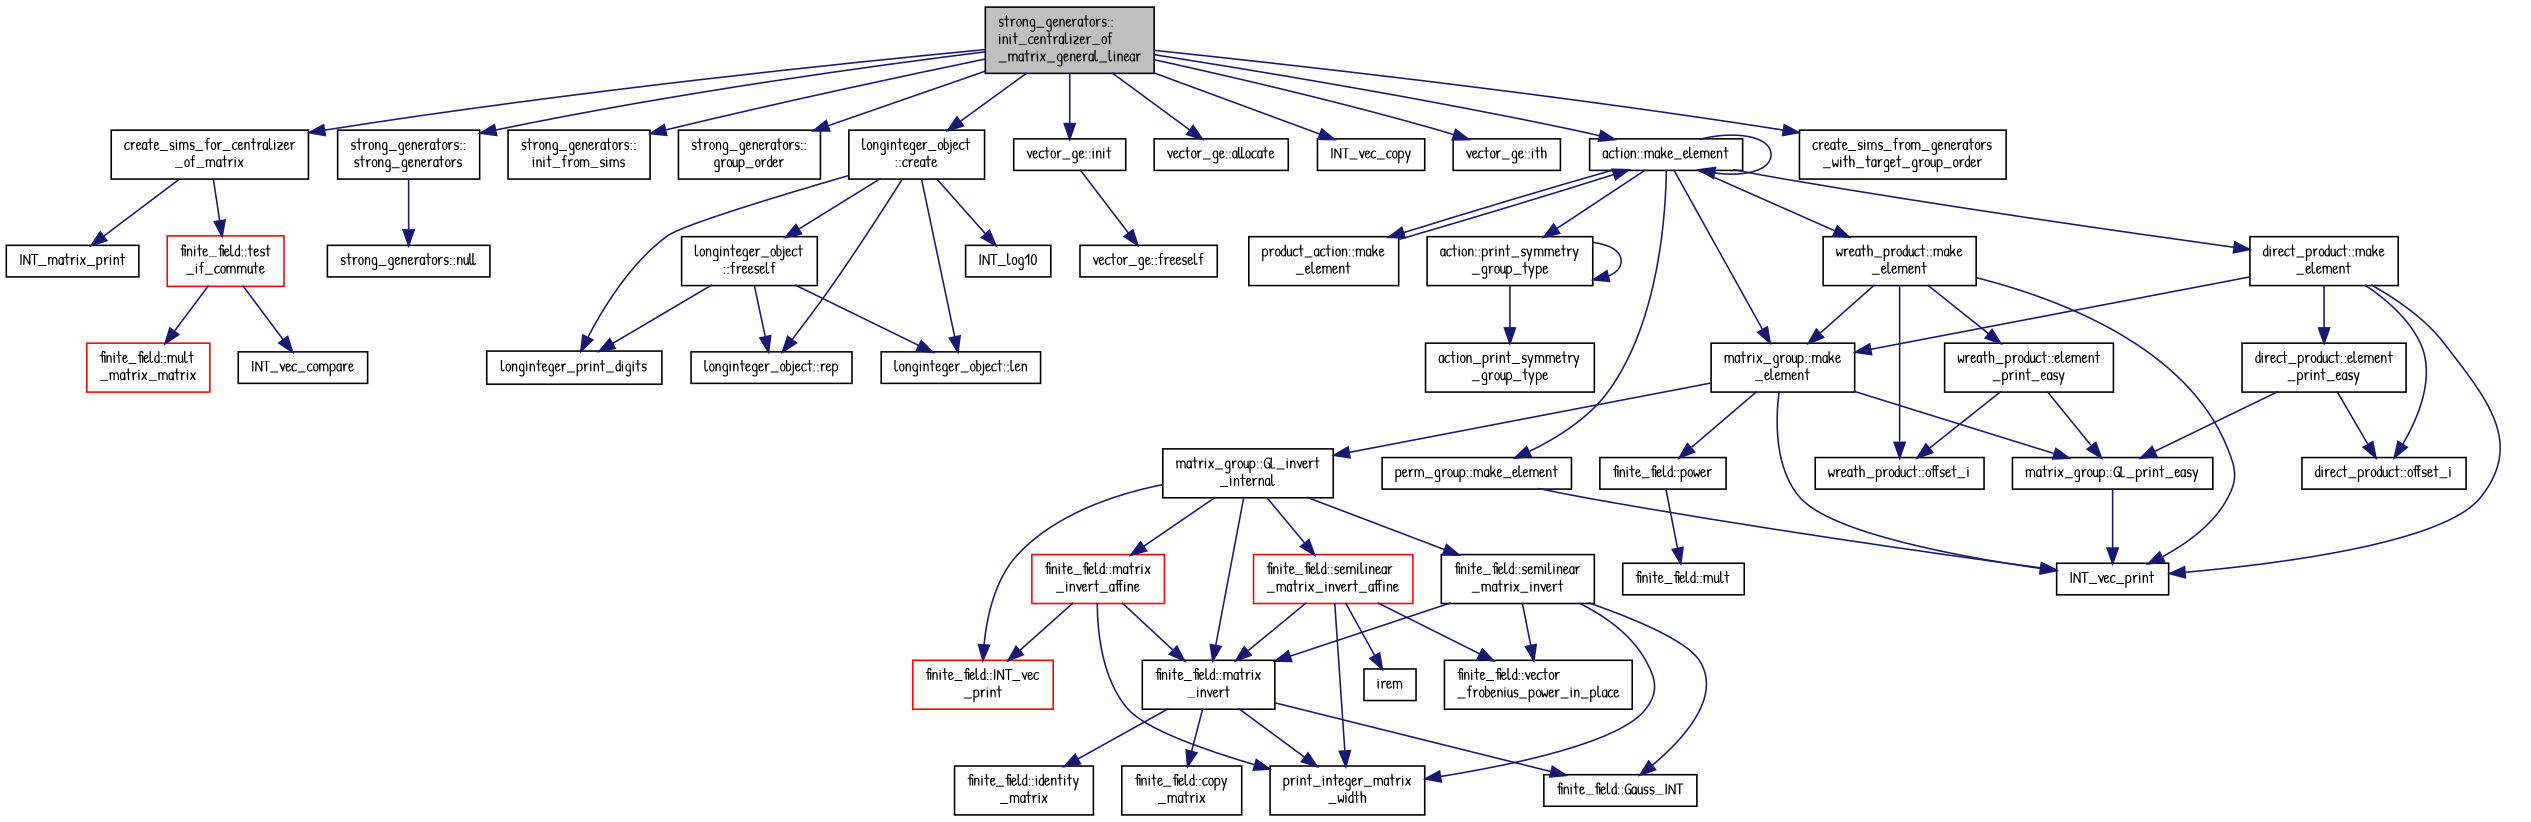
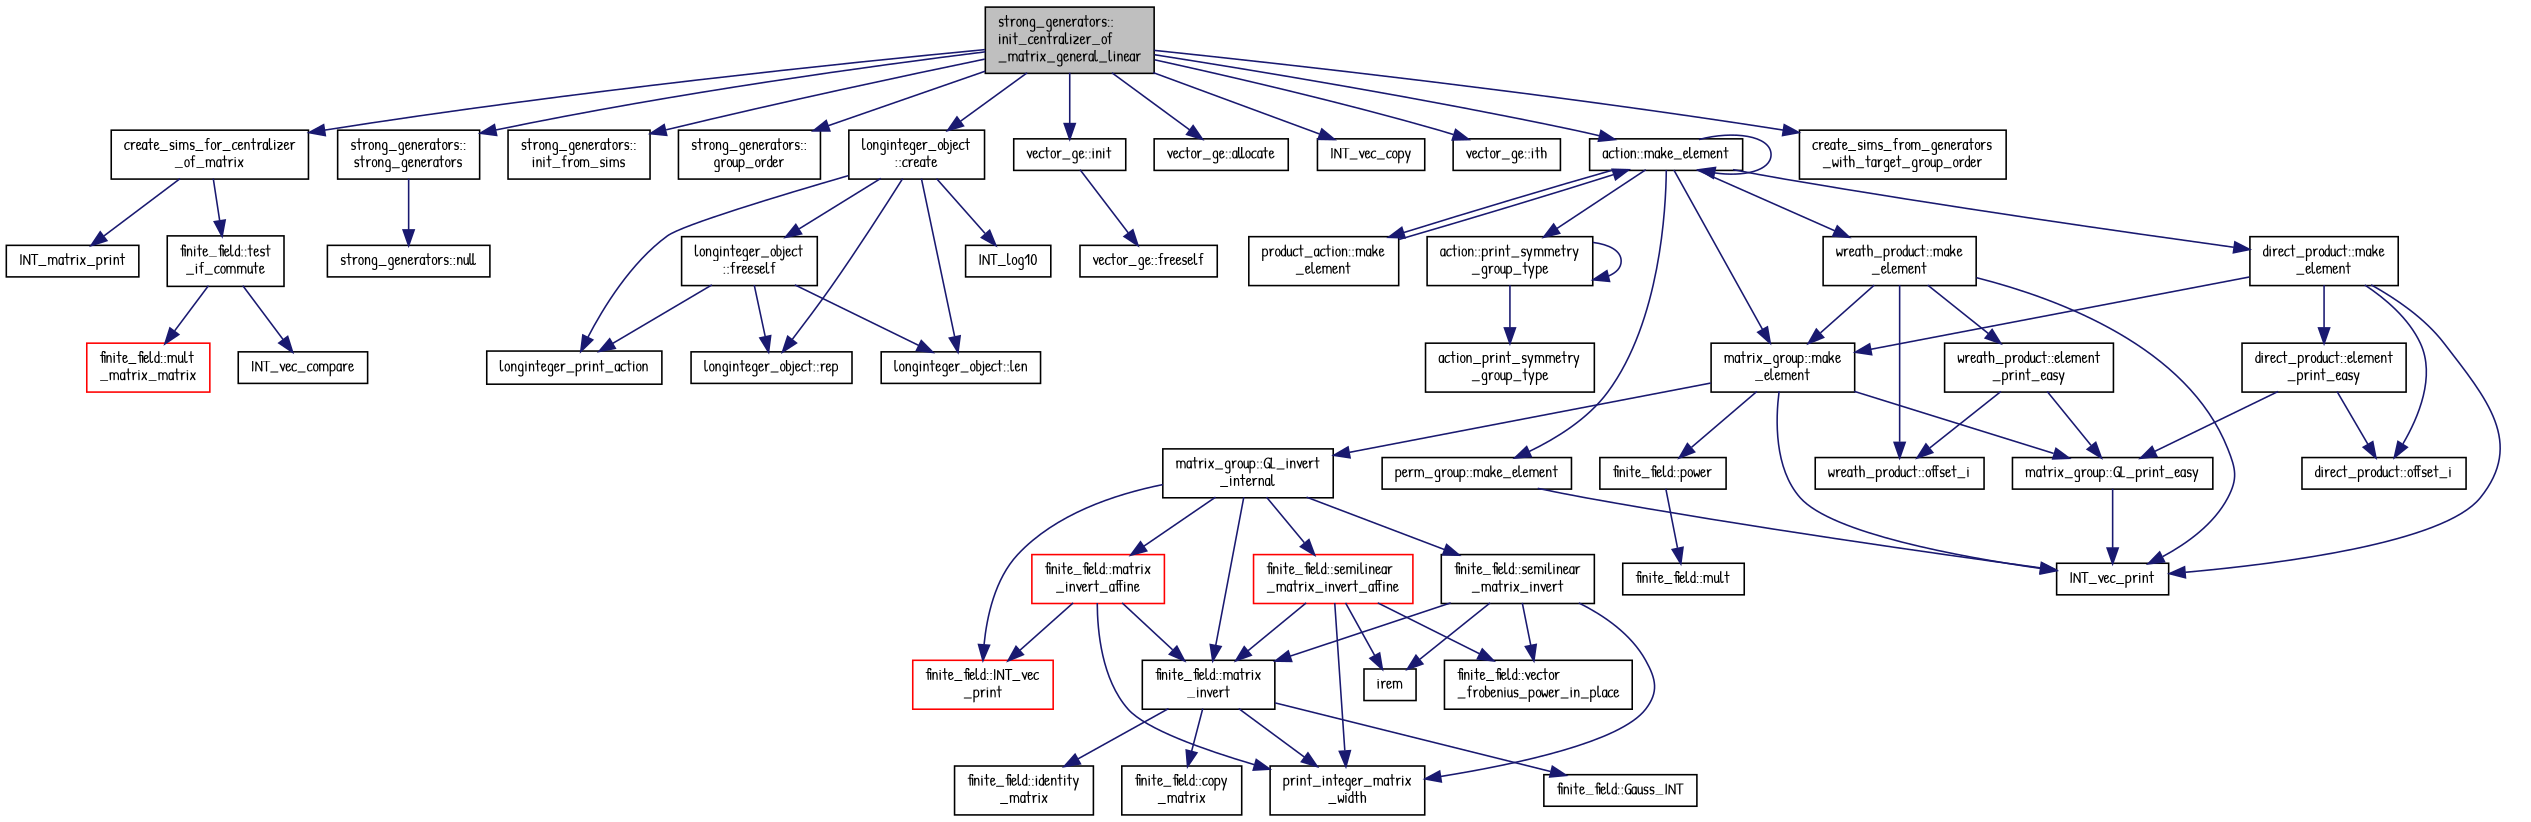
node "finite_field::test _if_commute": color red -> black
node "longinteger_print_digits": label "longinteger_print_digits" -> "longinteger_print_action"
edge "finite_field::semilinear _matrix_invert" -> "finite_field::Gauss_INT": now "finite_field::semilinear _matrix_invert" -> "irem"
